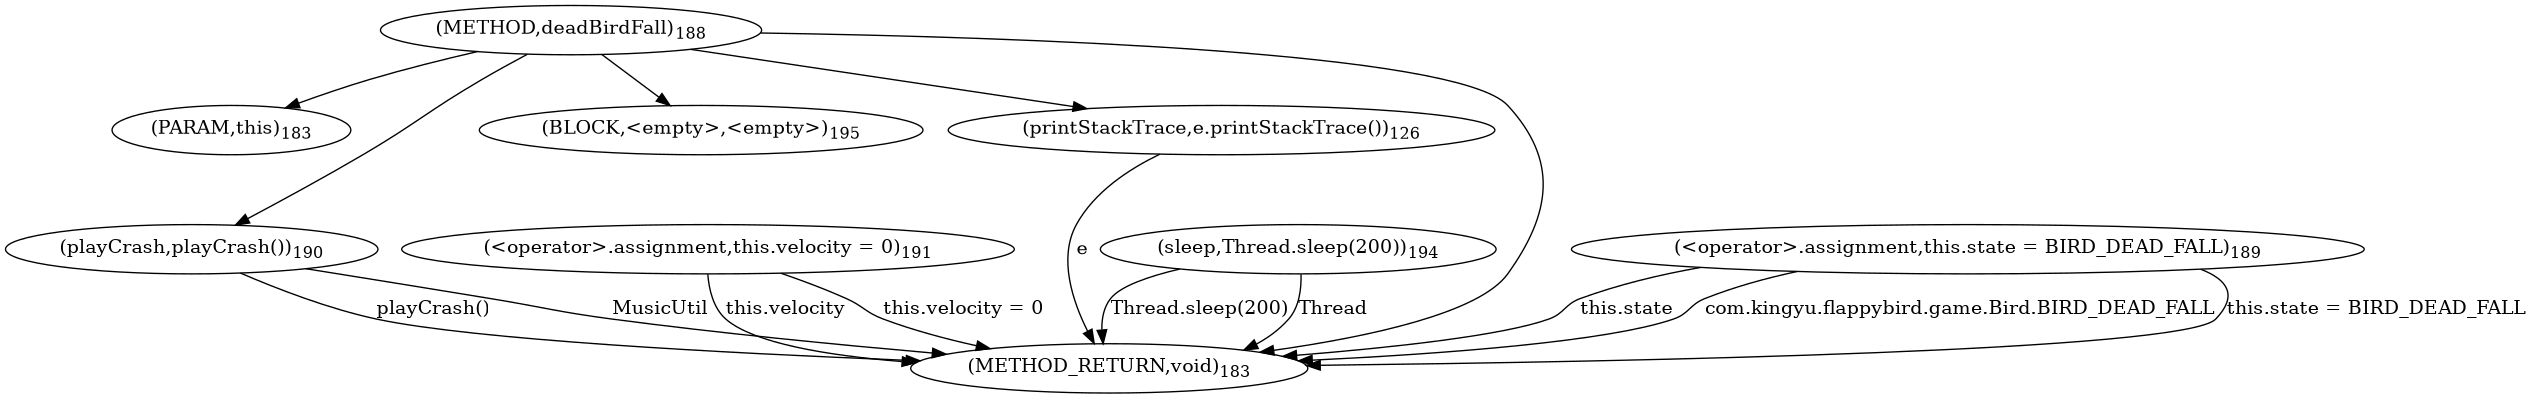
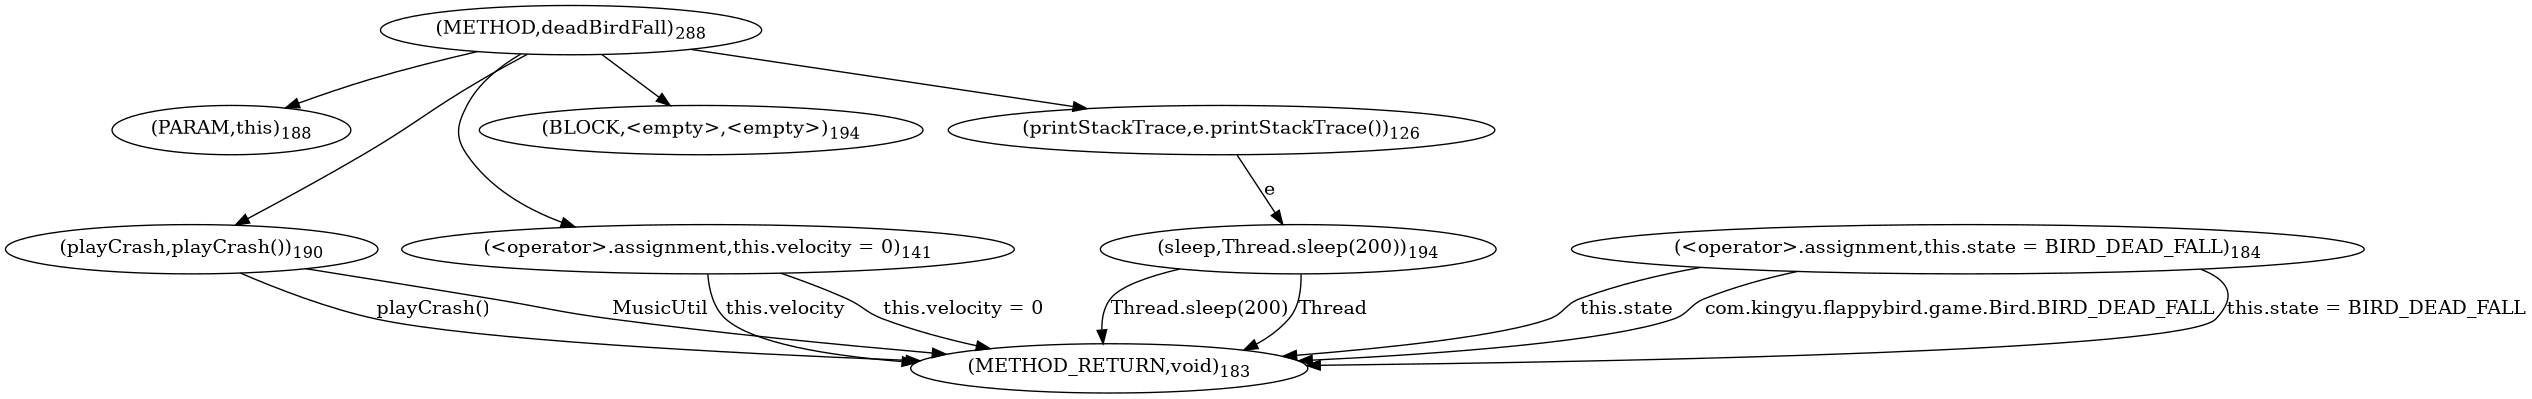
node "(METHOD,deadBirdFall)": text "188" -> "288"
edge "(METHOD,deadBirdFall)" -> "(METHOD_RETURN,void)": now "(METHOD,deadBirdFall)" -> "(<operator>.assignment,this.velocity = 0)"
node "(PARAM,this)": text "183" -> "188"
node "(BLOCK,<empty>,<empty>)": text "195" -> "194"
edge "(printStackTrace,e.printStackTrace())" -> "(METHOD_RETURN,void)": now "(printStackTrace,e.printStackTrace())" -> "(sleep,Thread.sleep(200))"
node "(<operator>.assignment,this.velocity = 0)": text "191" -> "141"
node "(<operator>.assignment,this.state = BIRD_DEAD_FALL)": text "189" -> "184"
